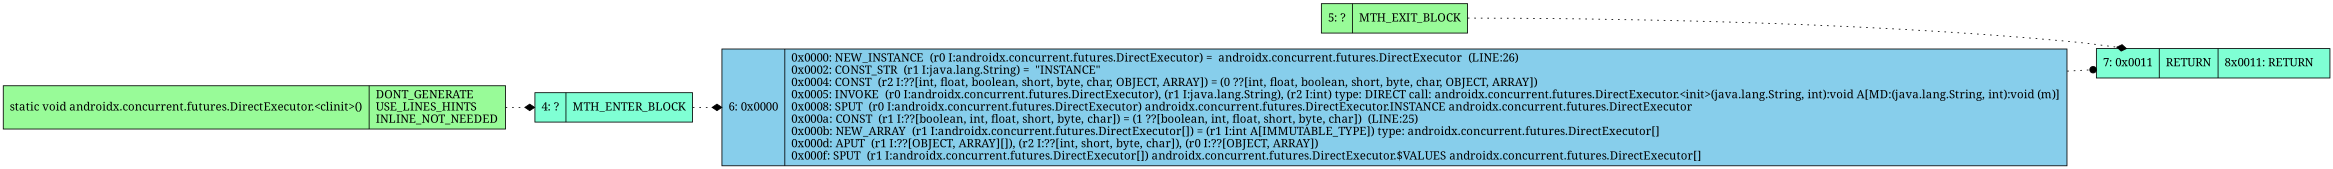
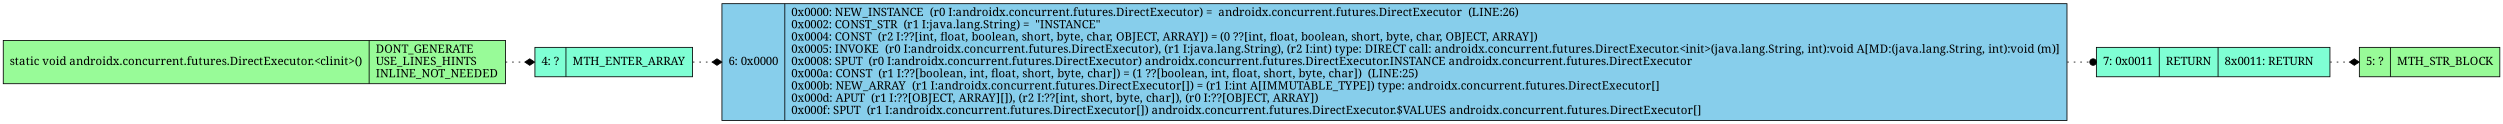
node "5: ?": text "MTH_EXIT_BLOCK" -> "MTH_STR_BLOCK"
edge "5: ?" -> "7: 0x0011": reversed
node "4: ?": text "MTH_ENTER_BLOCK" -> "MTH_ENTER_ARRAY"
